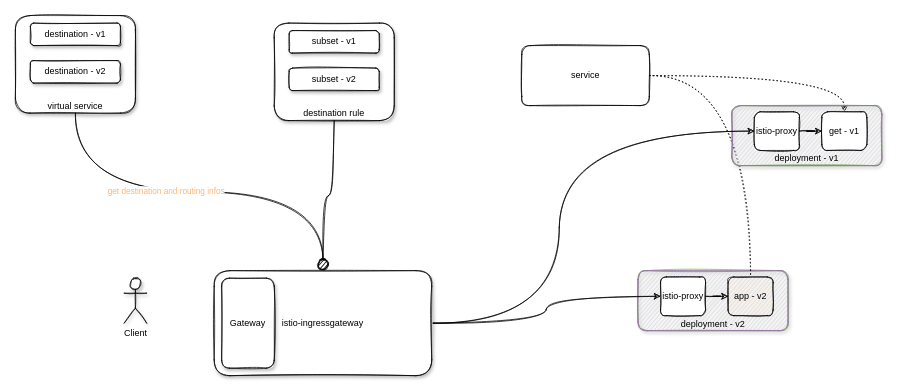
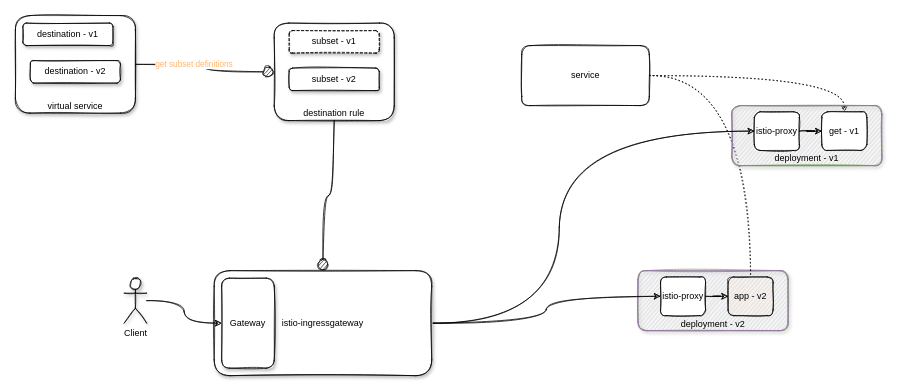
node "destination - v1": moved (75, 34) -> (68, 34)
node "subset - v1": style solid -> dashed
edge "virtual service" -> "destination rule": added, label "get subset definitions"
edge "virtual service" -> "istio-ingressgateway": removed, label "get destination and routing infos"
edge "Client" -> "Gateway": added
